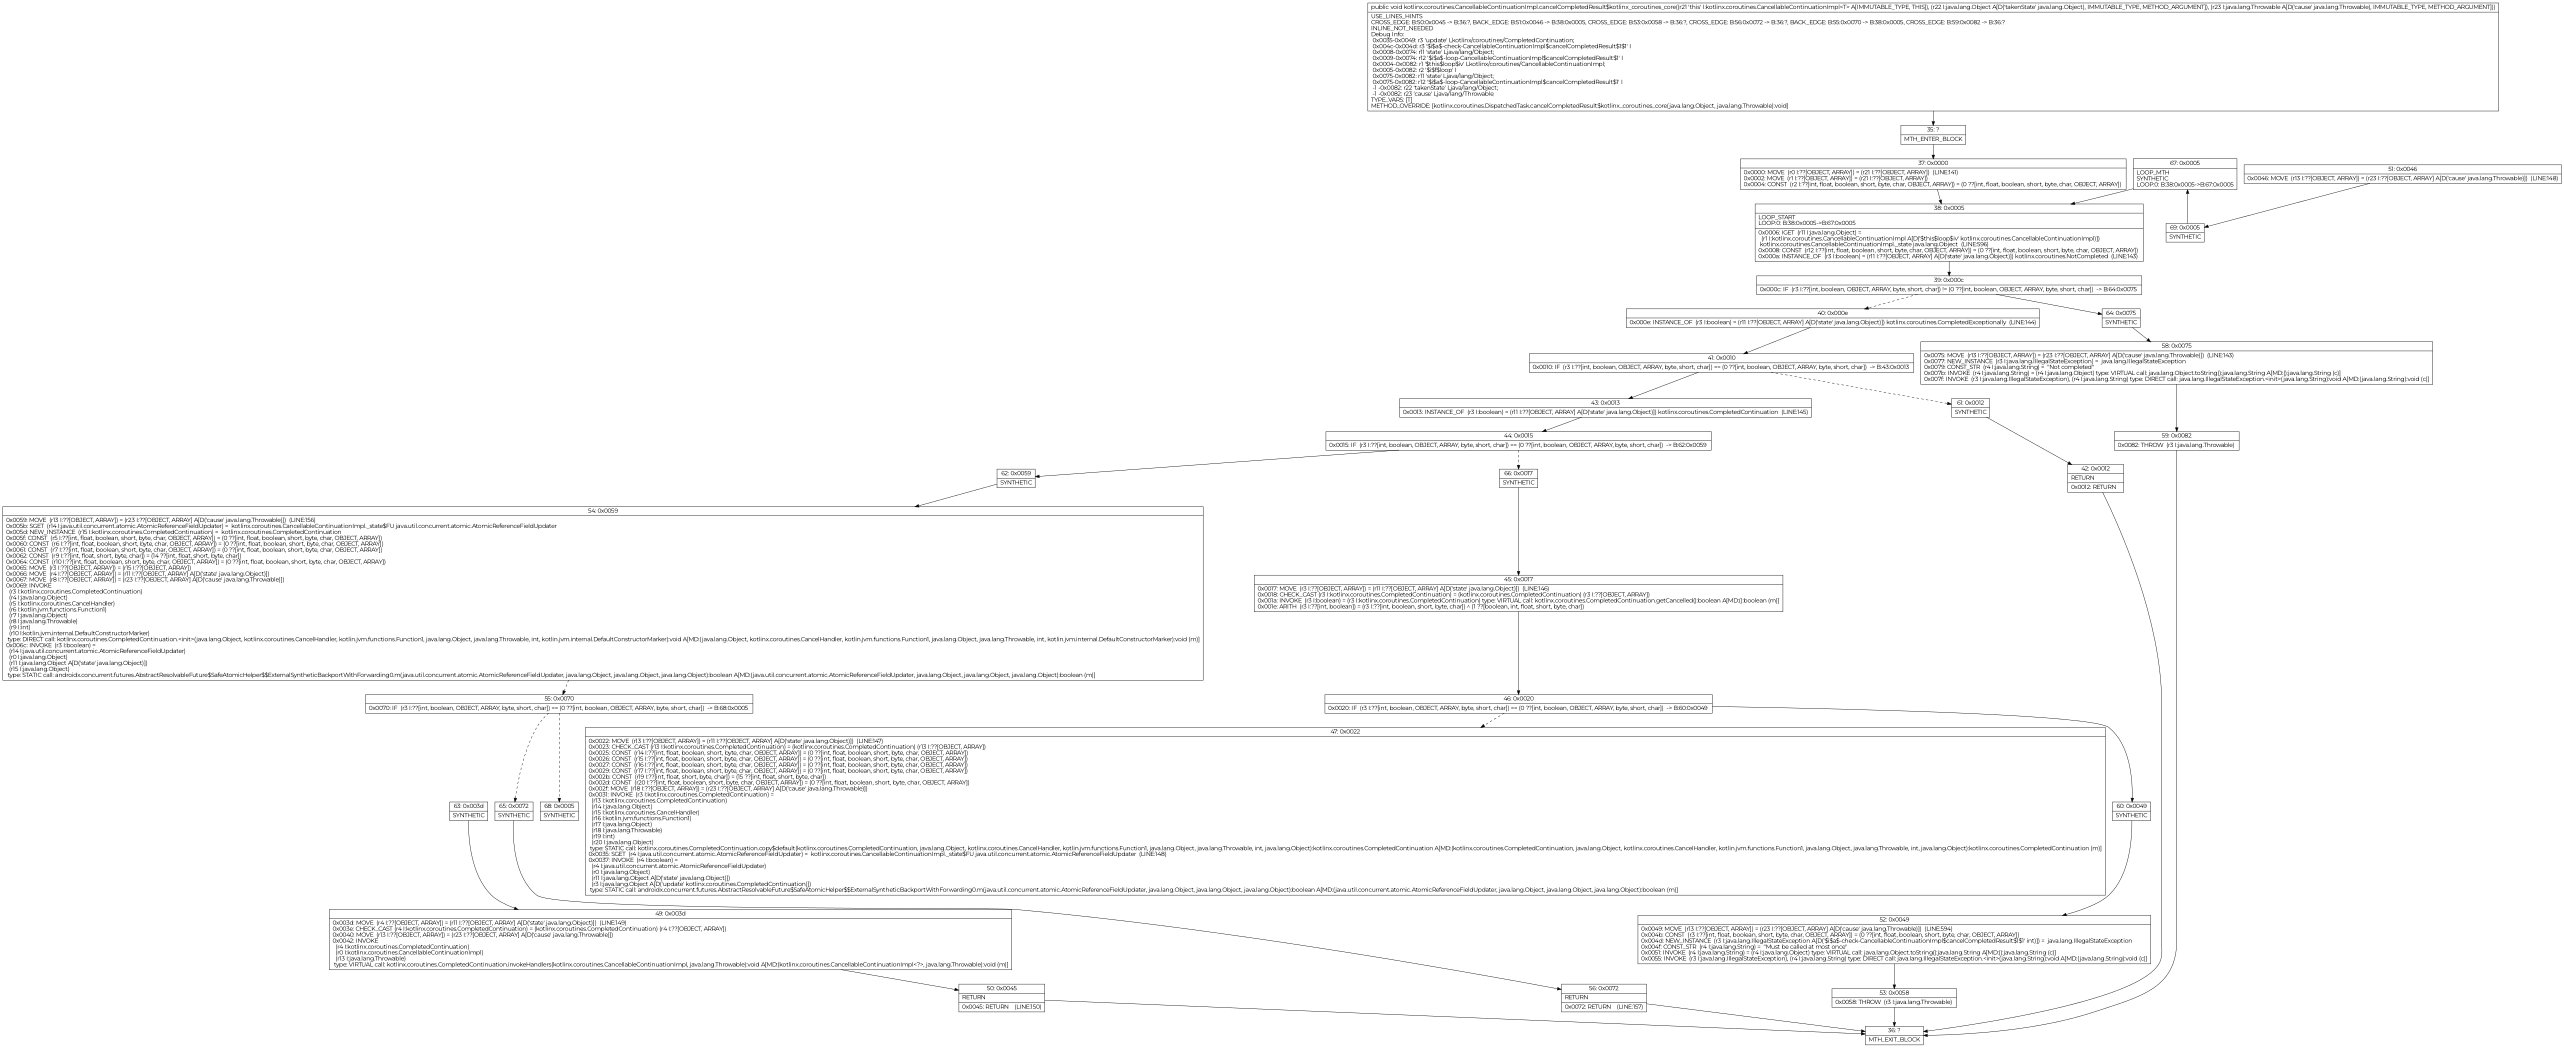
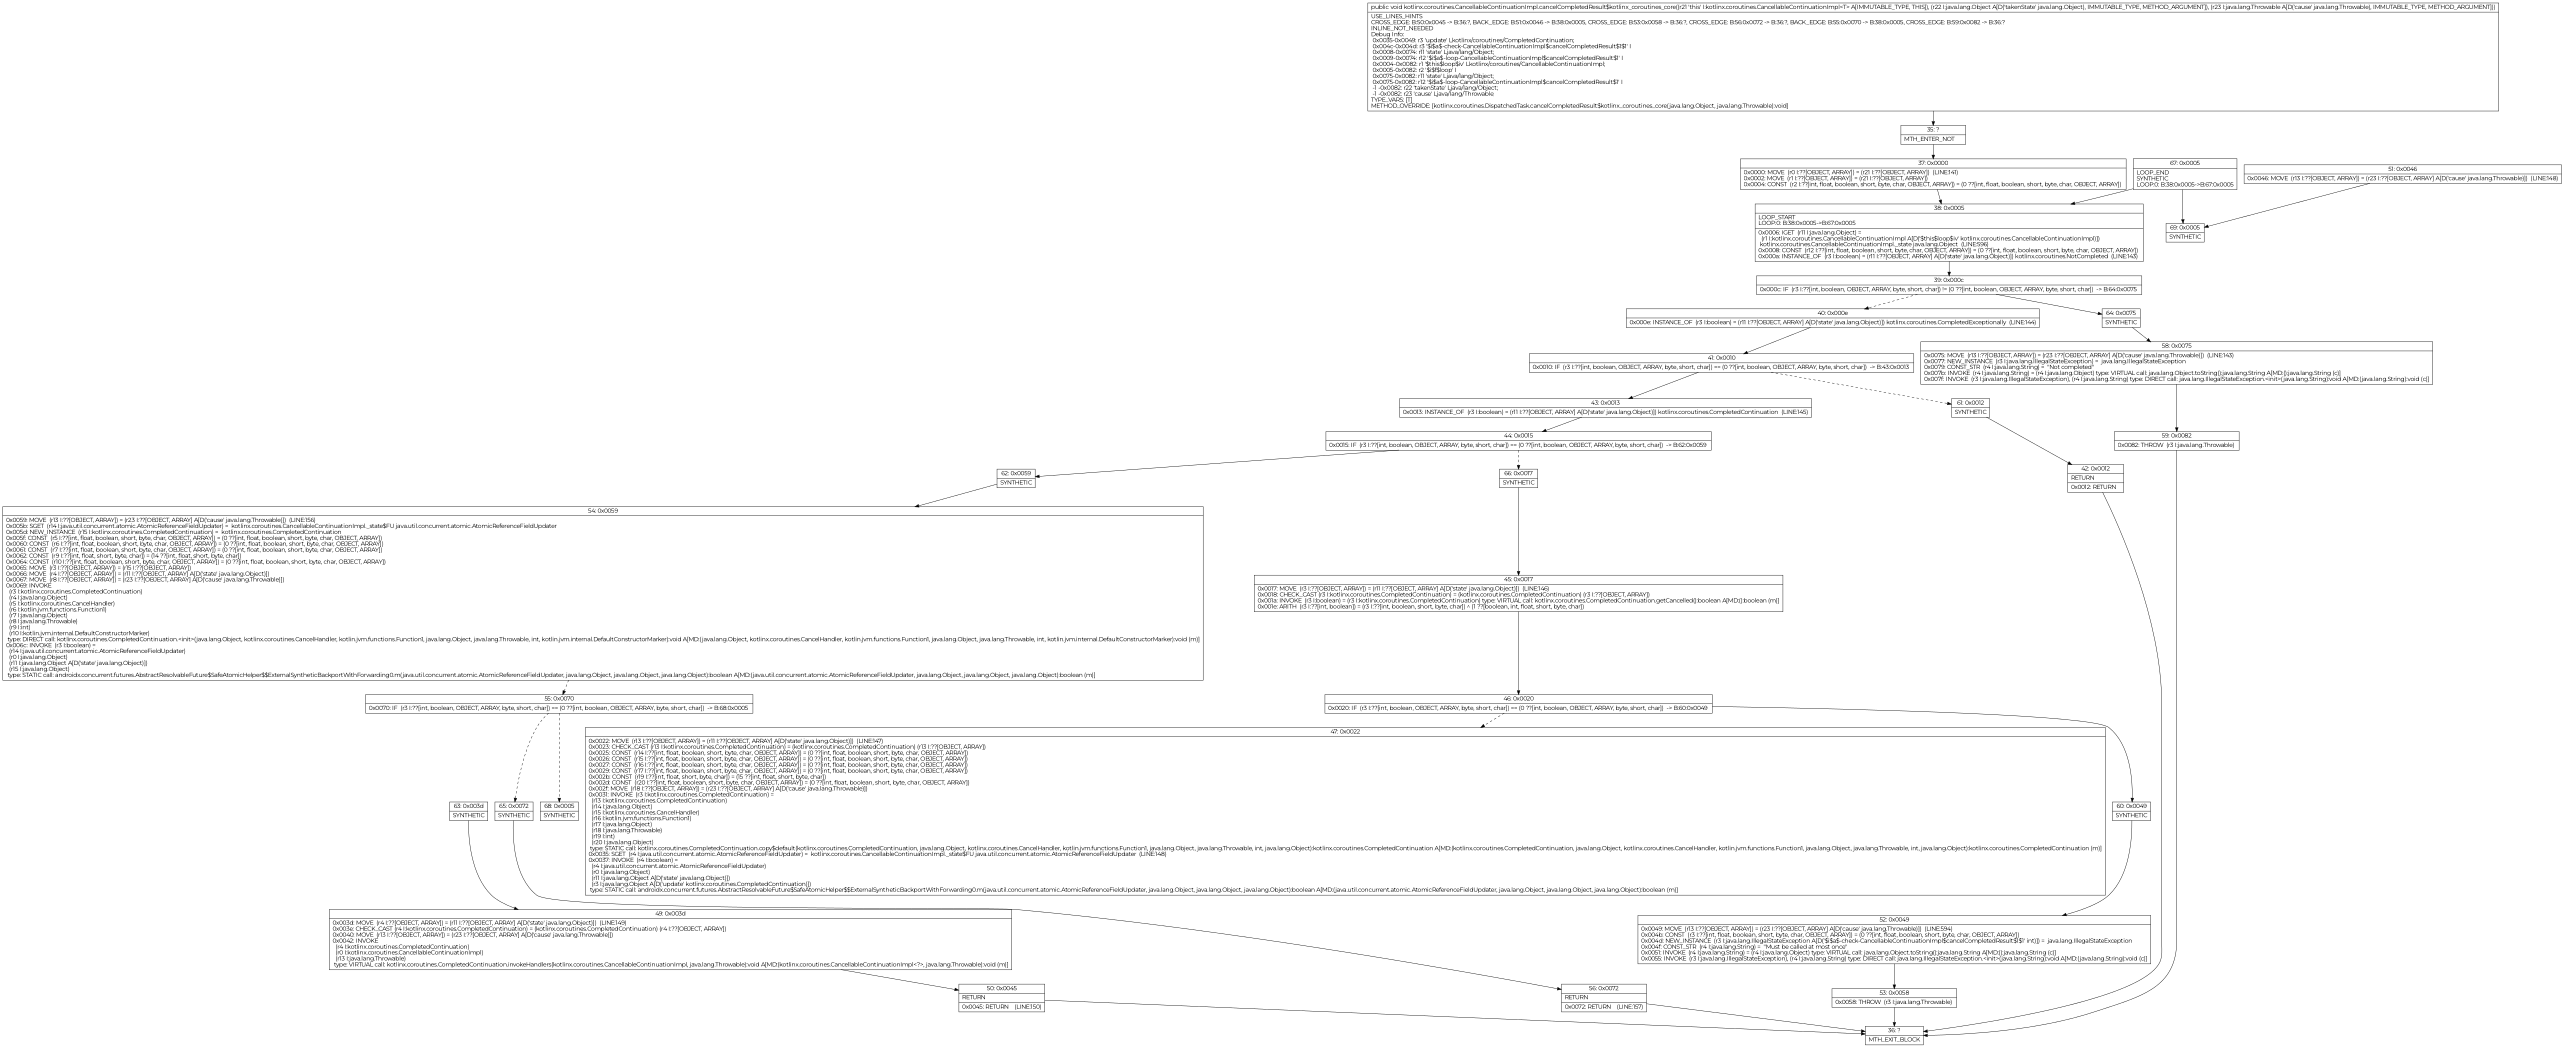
node "35: ?": text "MTH_ENTER_BLOCK" -> "MTH_ENTER_NOT"
node "67: 0x0005": text "LOOP_MTH" -> "LOOP_END"
edge "69: 0x0005" -> "67: 0x0005": reversed
